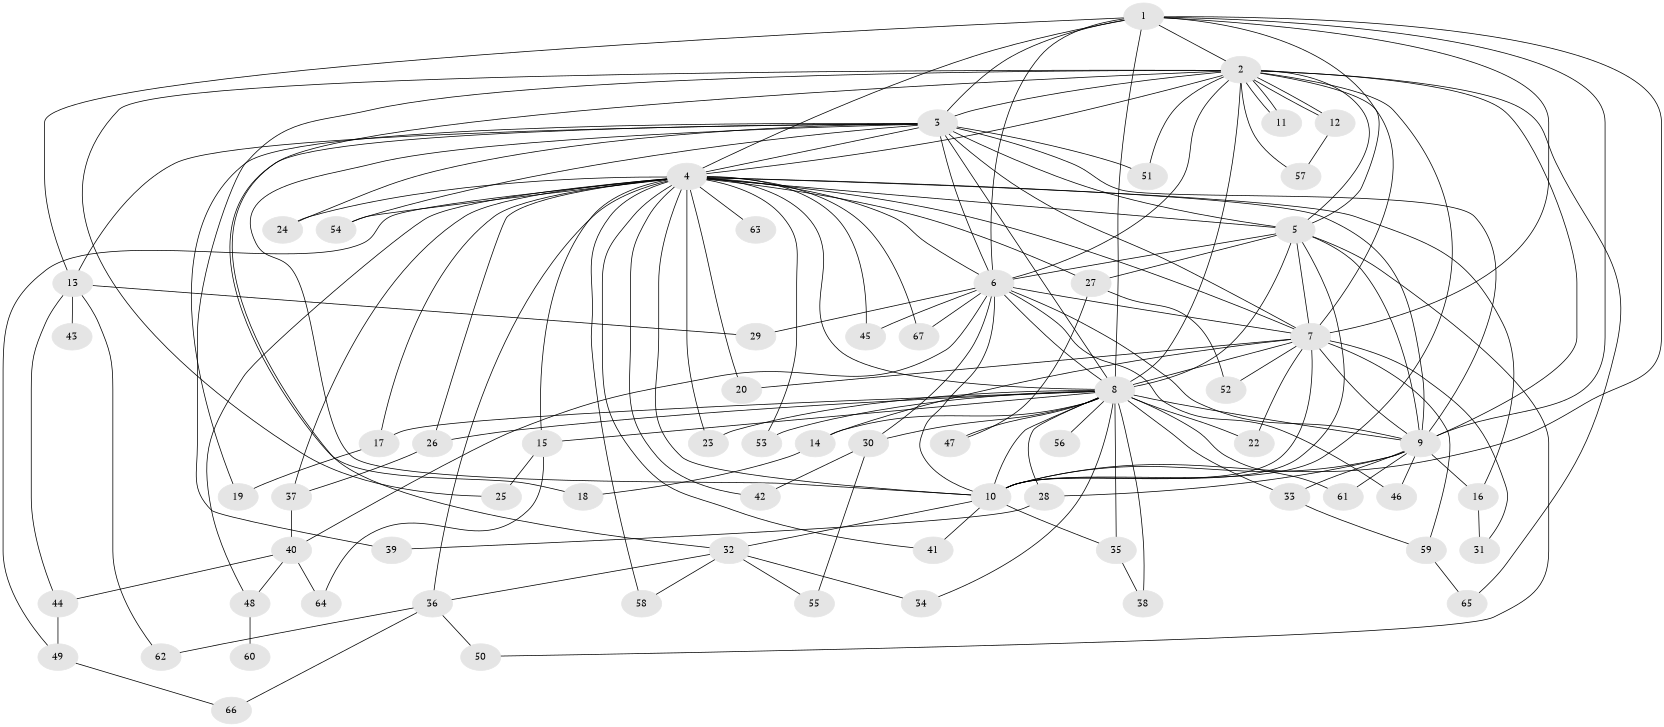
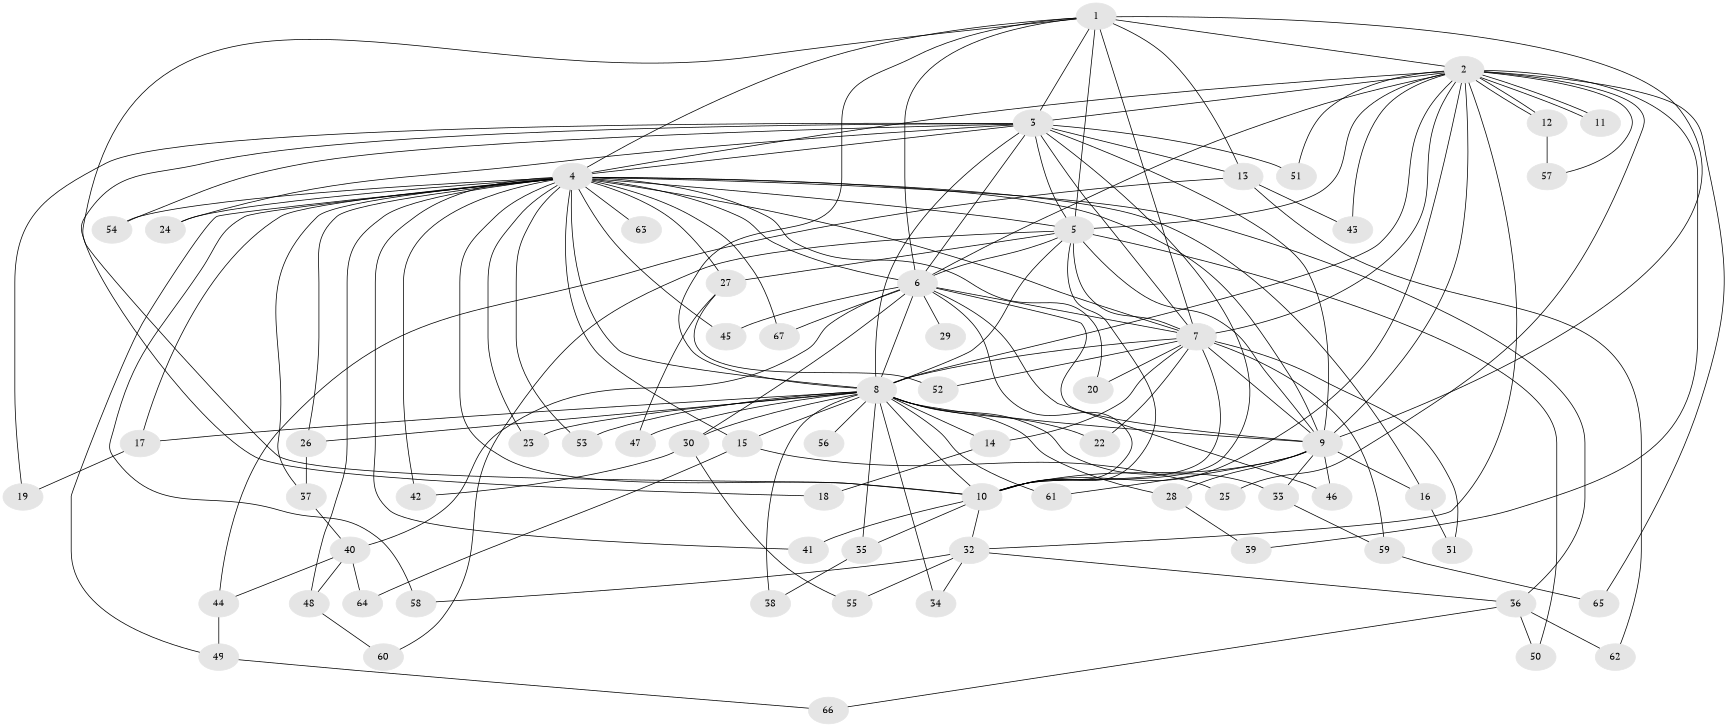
edge "2" -- "43": added
edge "5" -- "60": added
edge "13" -- "29": removed
